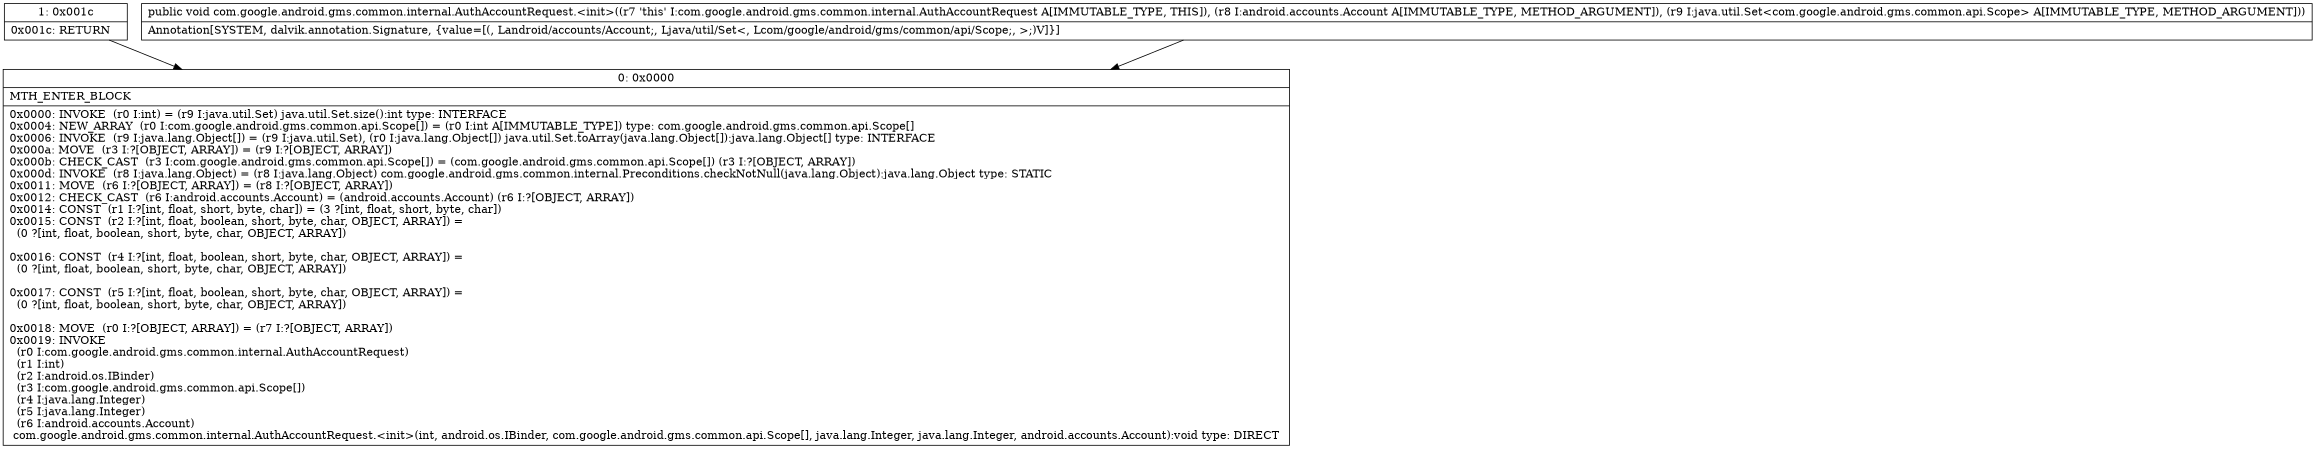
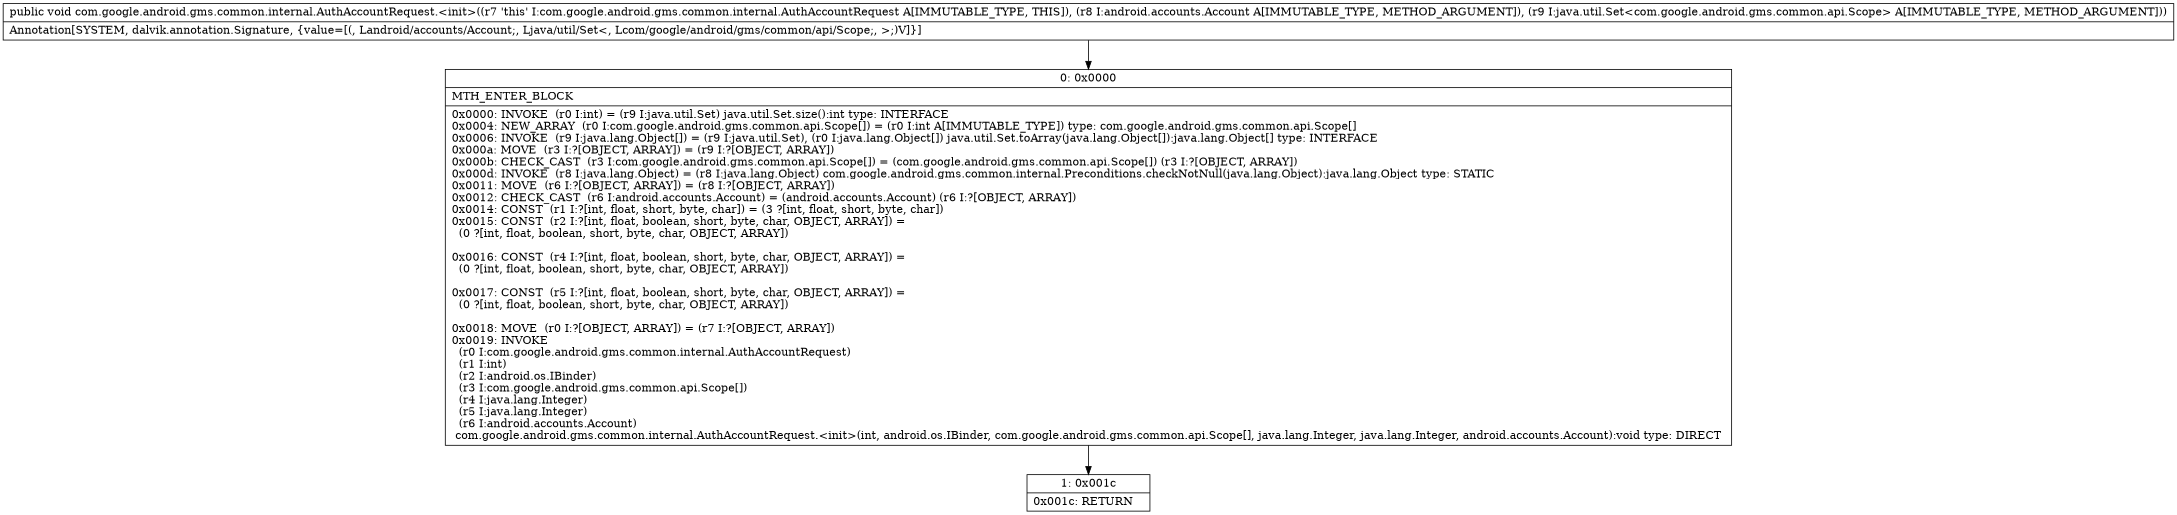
edge "1: 0x001c" -> "0: 0x0000": reversed
